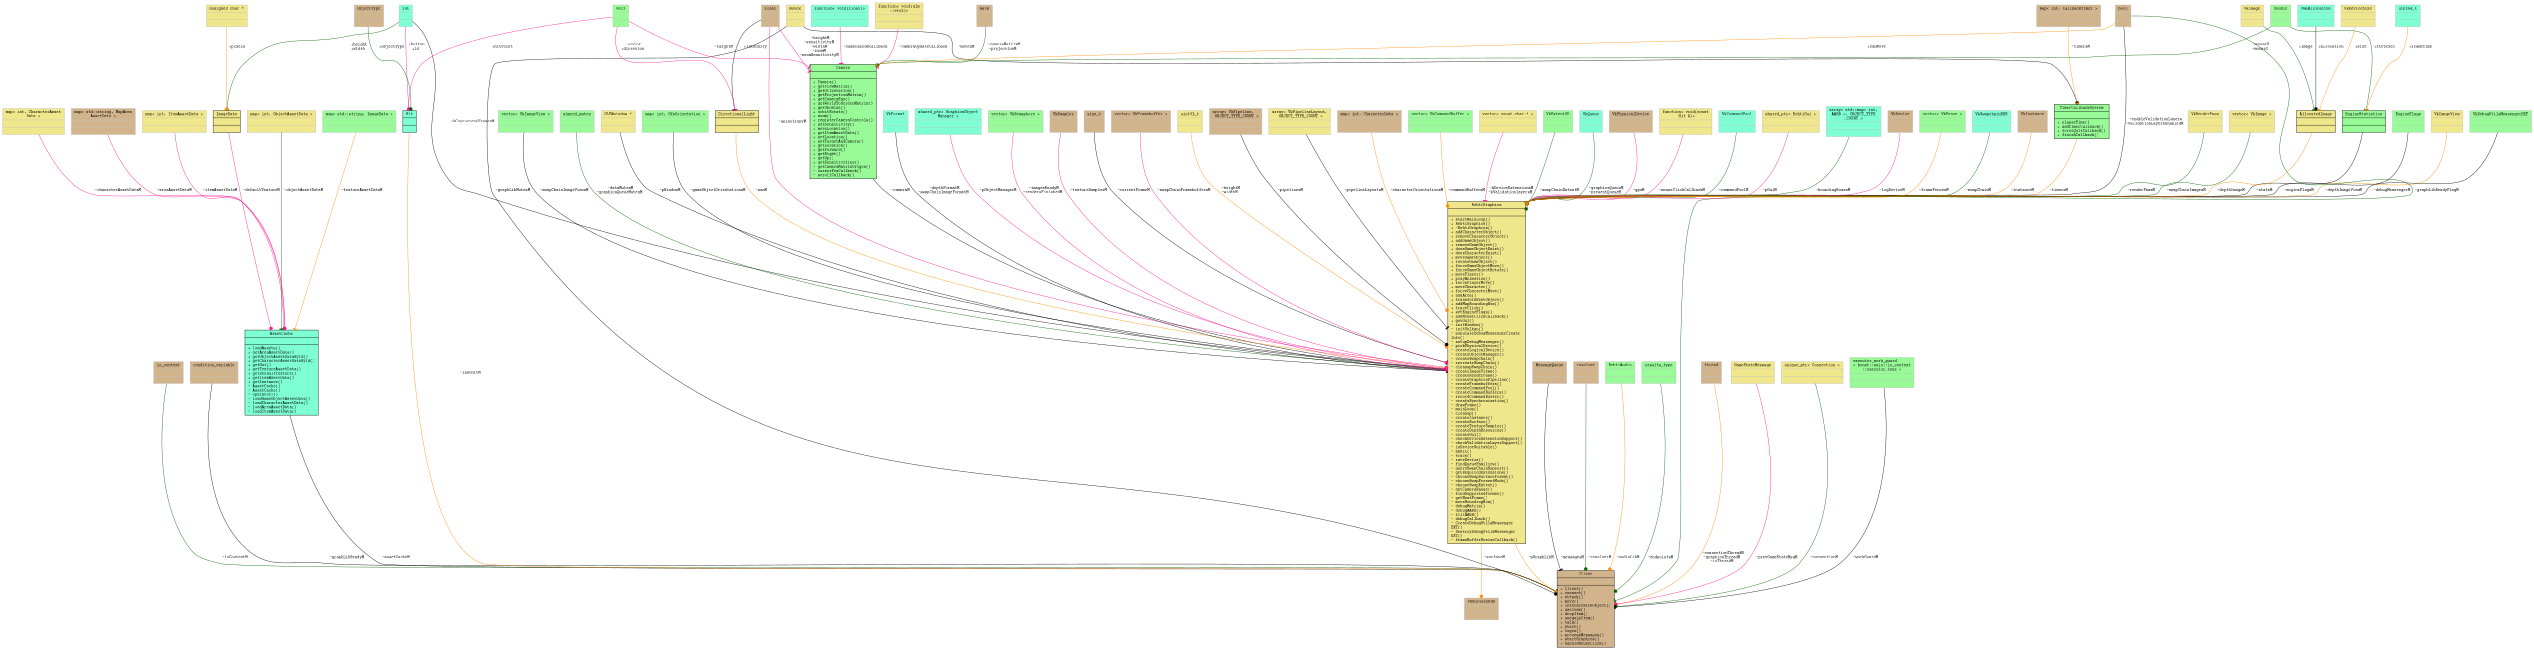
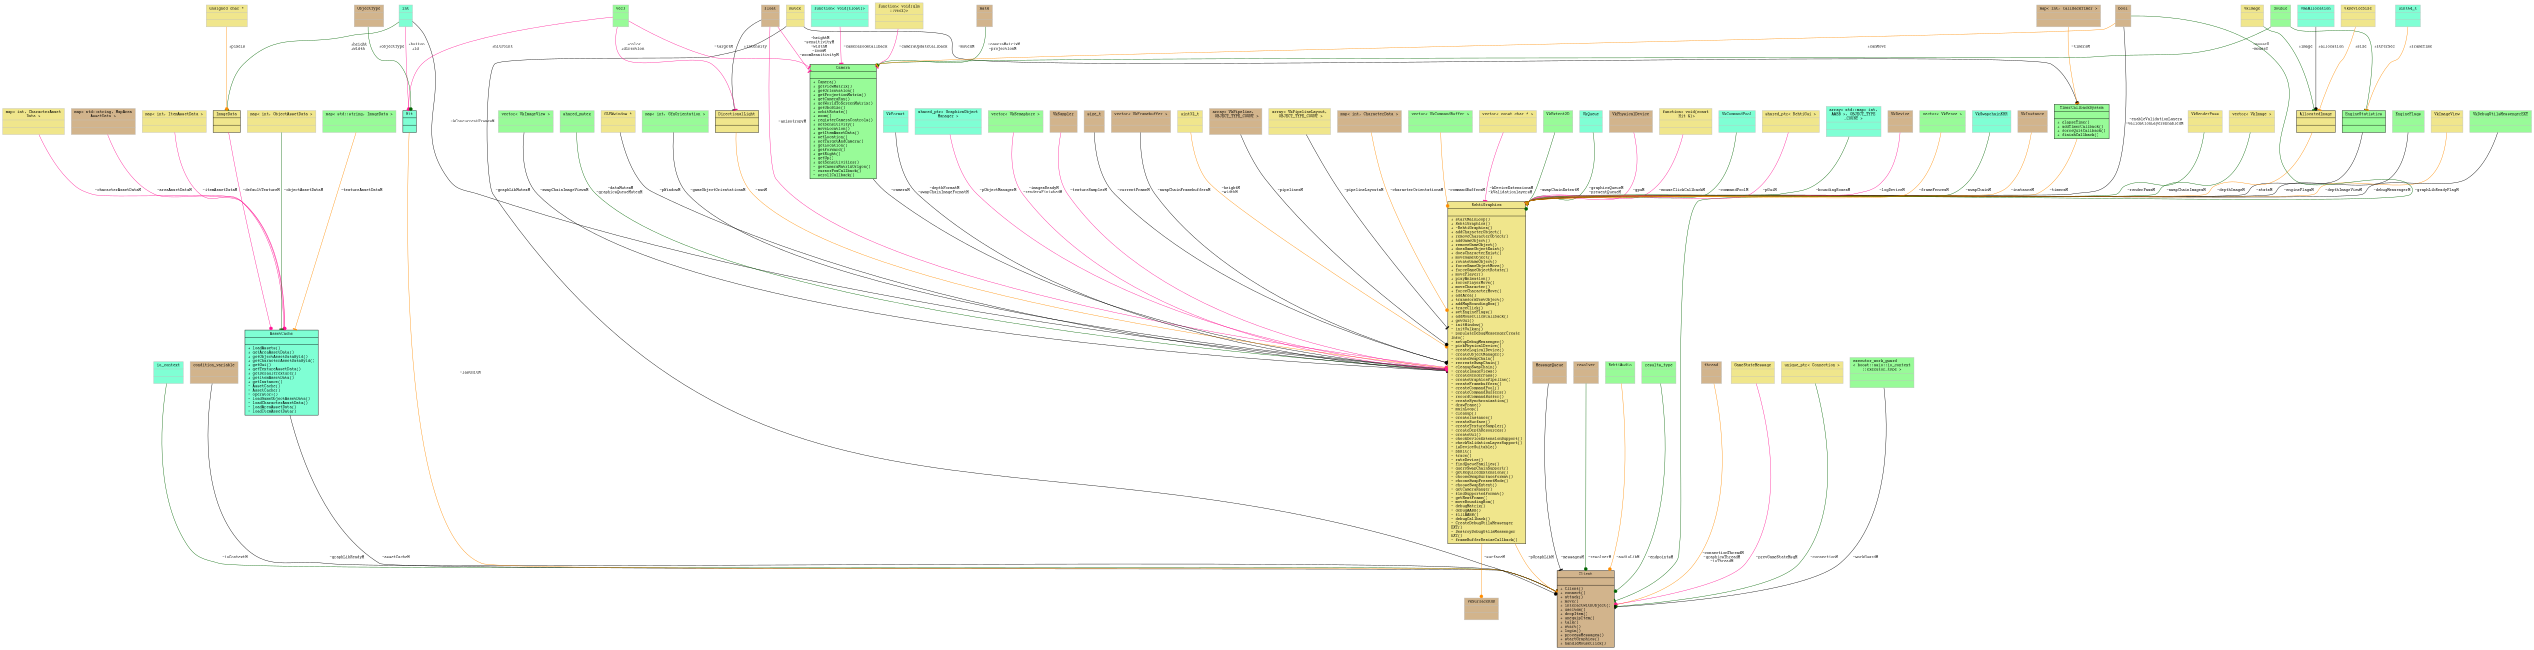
edge "vector< VkFramebuffer >" -> "RehtiGraphics": color deeppink -> black
node "io_context": fillcolor tan -> aquamarine
